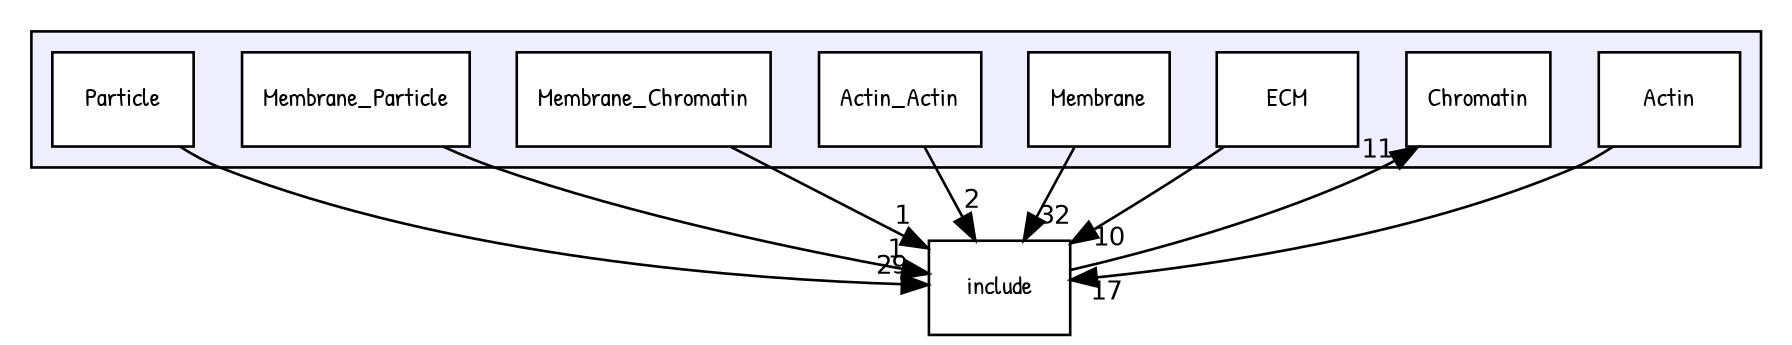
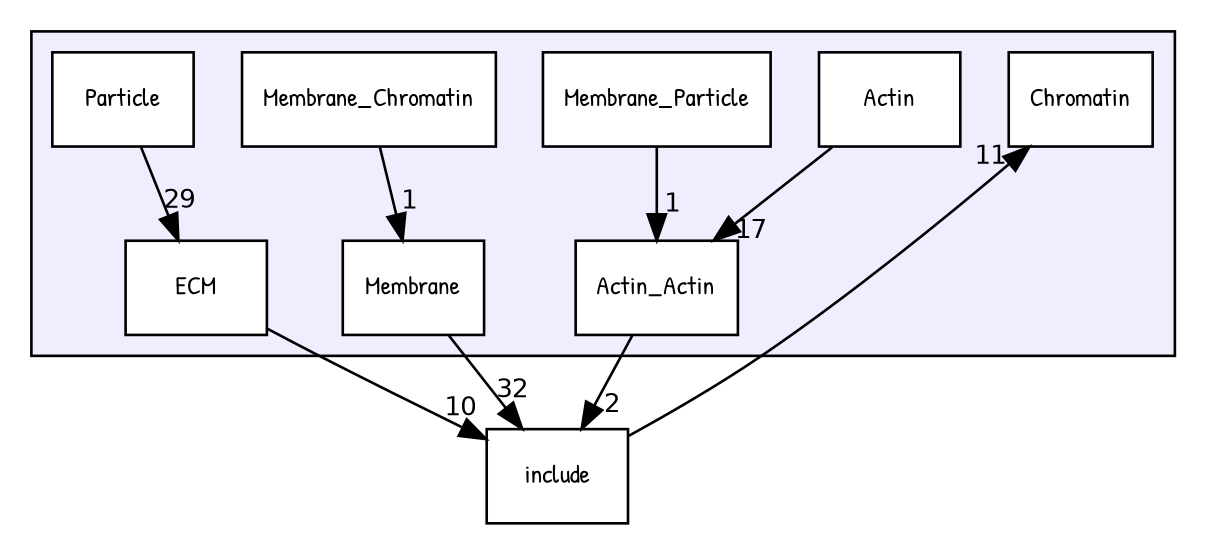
edge "Membrane_Chromatin" -> "include": now "Membrane_Chromatin" -> "Membrane"
edge "Membrane_Particle" -> "include": now "Membrane_Particle" -> "Actin_Actin"
edge "Actin" -> "include": now "Actin" -> "Actin_Actin"
edge "Particle" -> "include": now "Particle" -> "ECM"
